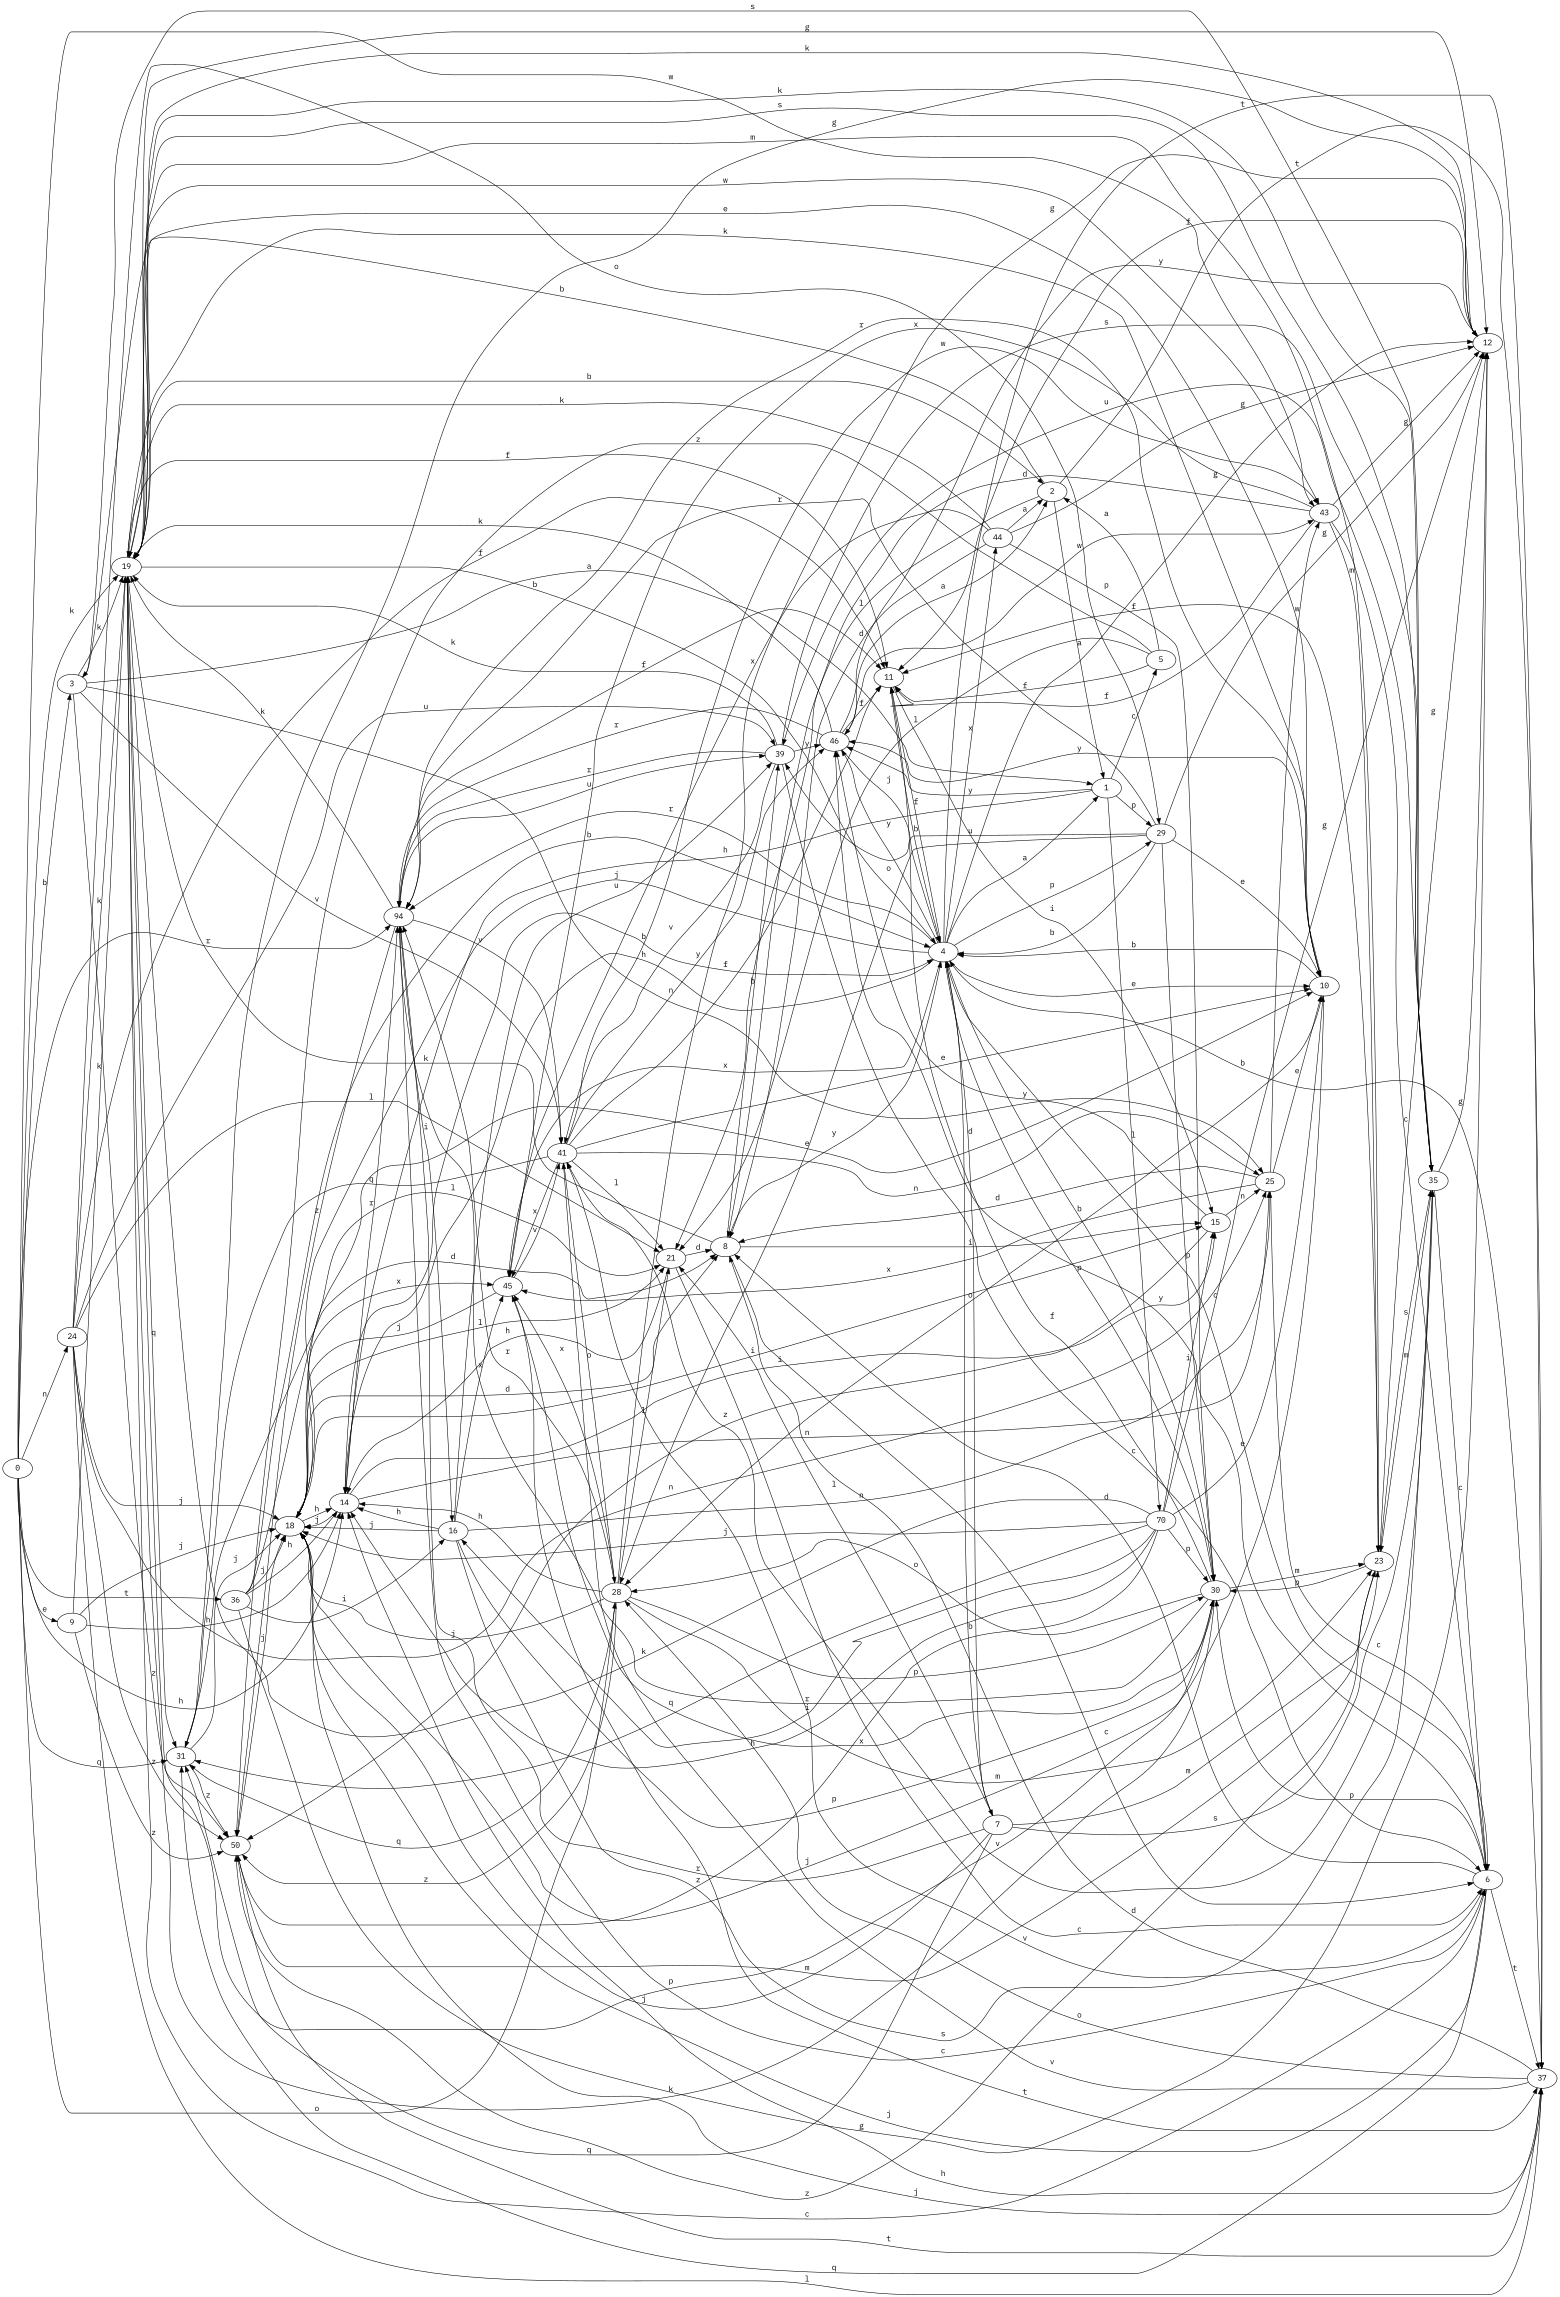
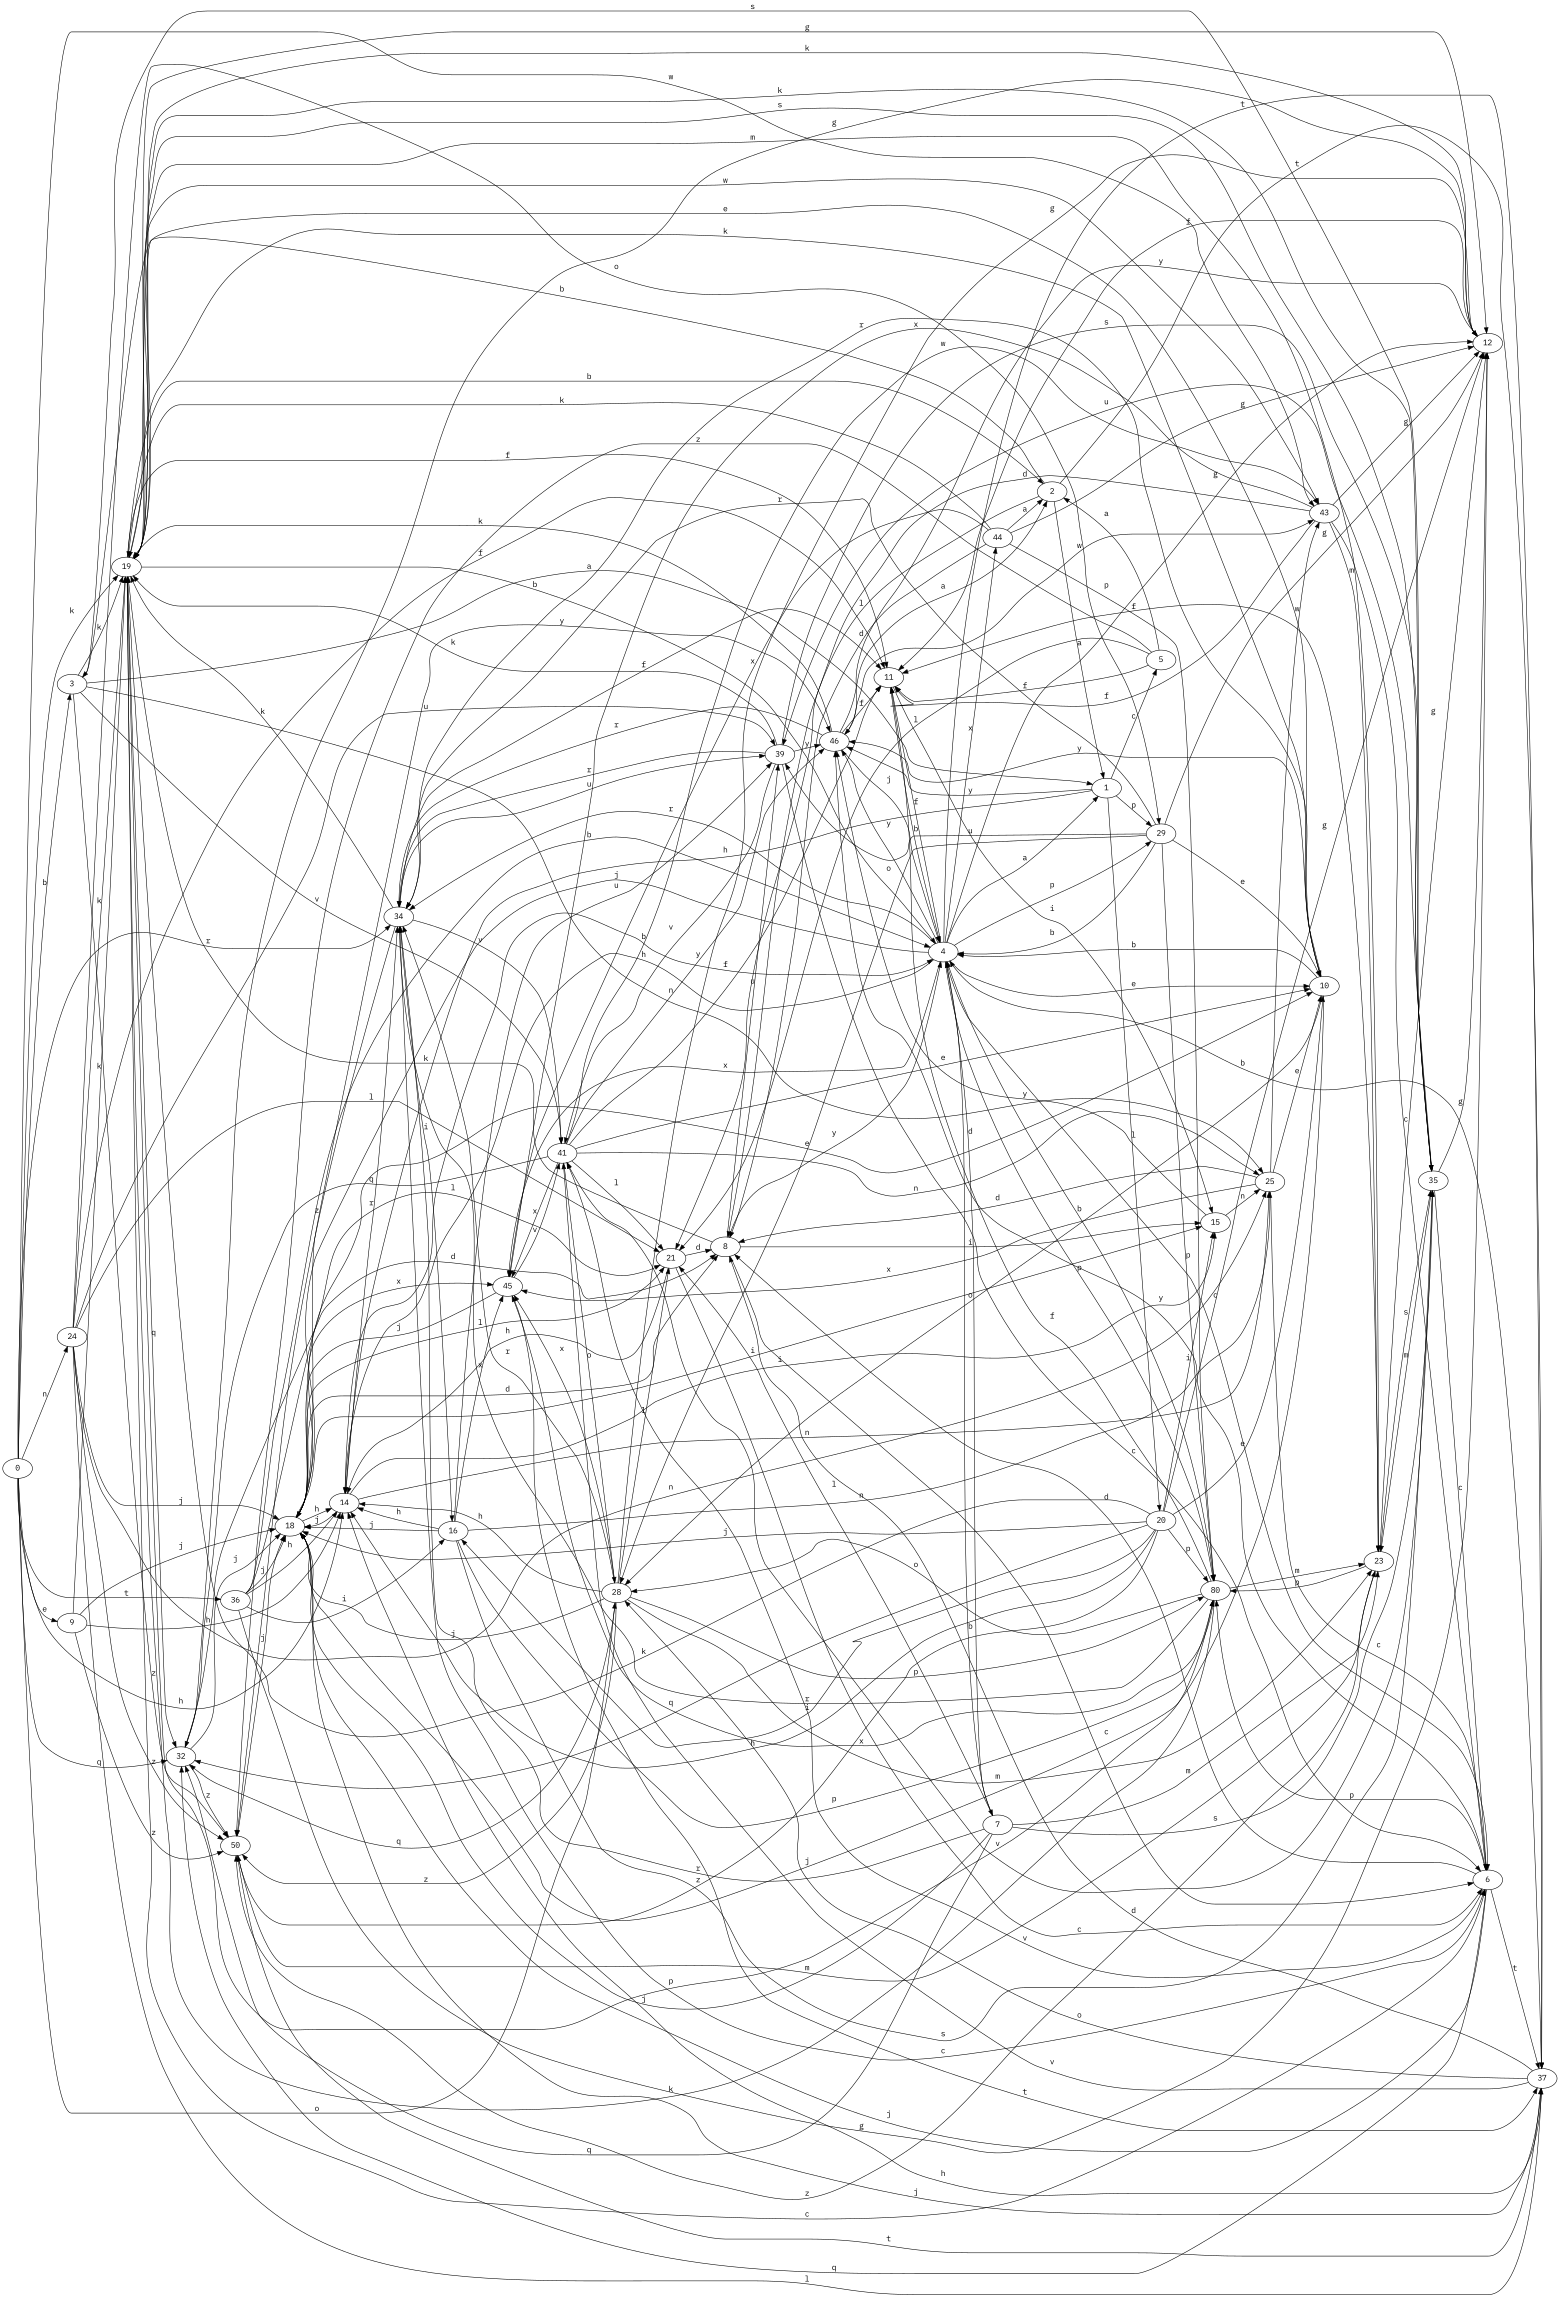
edge "18" -> "46": added, label "y"
node "94": label "94" -> "34"
edge "8" -> "39": label "b" -> "u"
edge "15" -> "50": removed, label "z"
node "70": label "70" -> "20"
node "30": label "30" -> "80"
node "31": label "31" -> "32"
